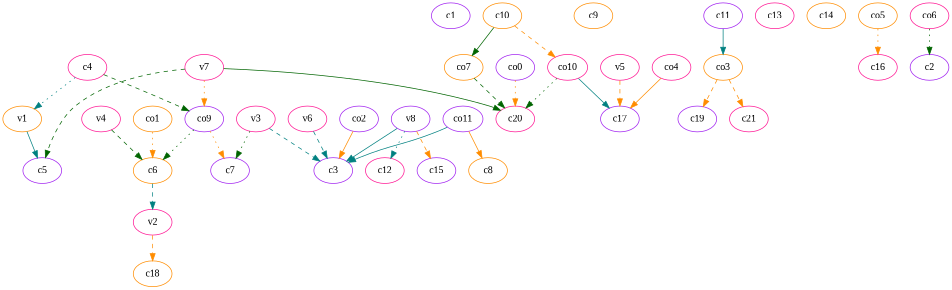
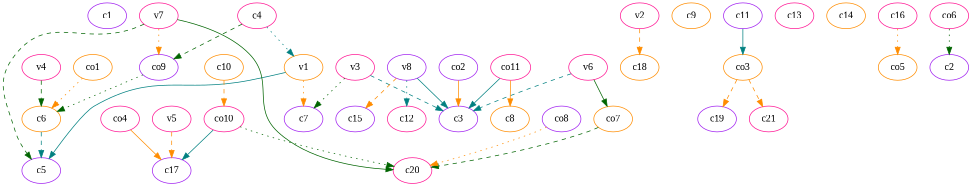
edge "co5" -> "c16": reversed
edge "c10" -> "co7": now "v6" -> "co7"
node "co0": label "co0" -> "co8"
node "co11": color purple -> deeppink
edge "co9" -> "c7": now "v1" -> "c7"
edge "c6" -> "v2": now "c6" -> "c5"
